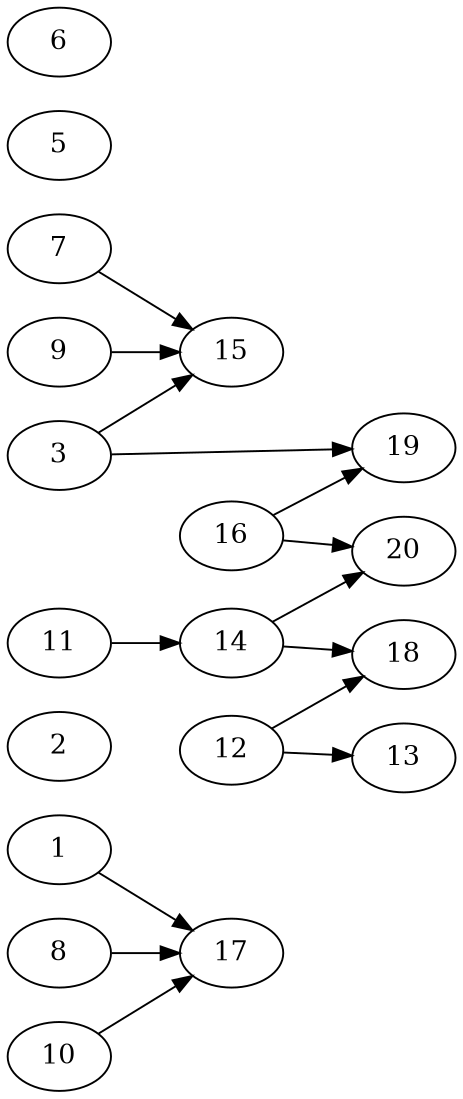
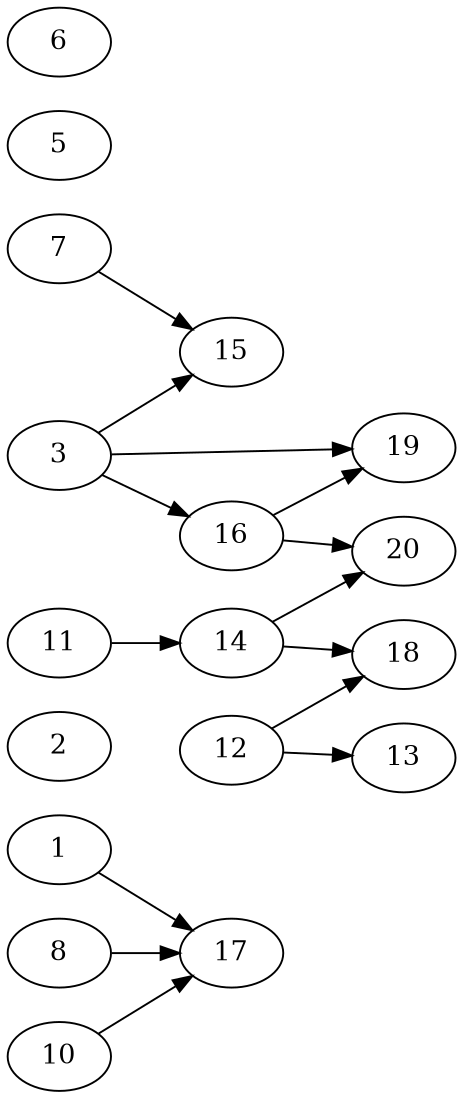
node "9": removed
edge "3" -> "16": added
